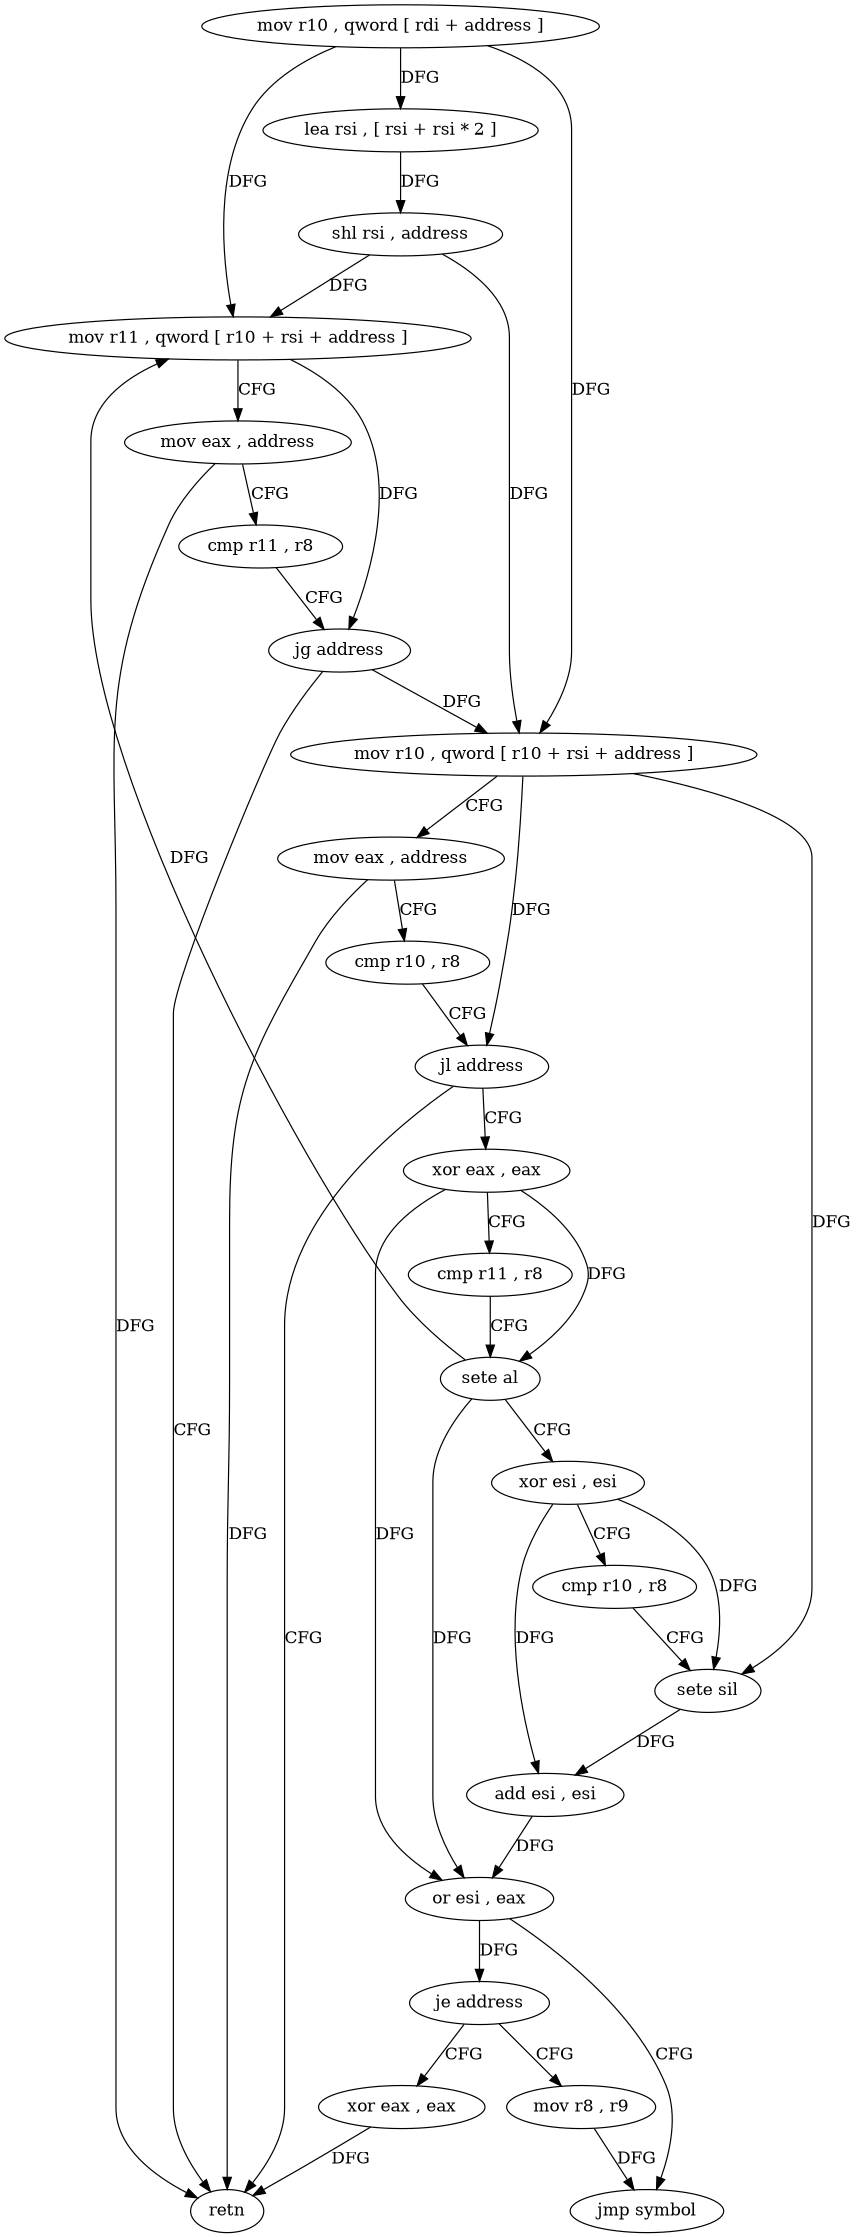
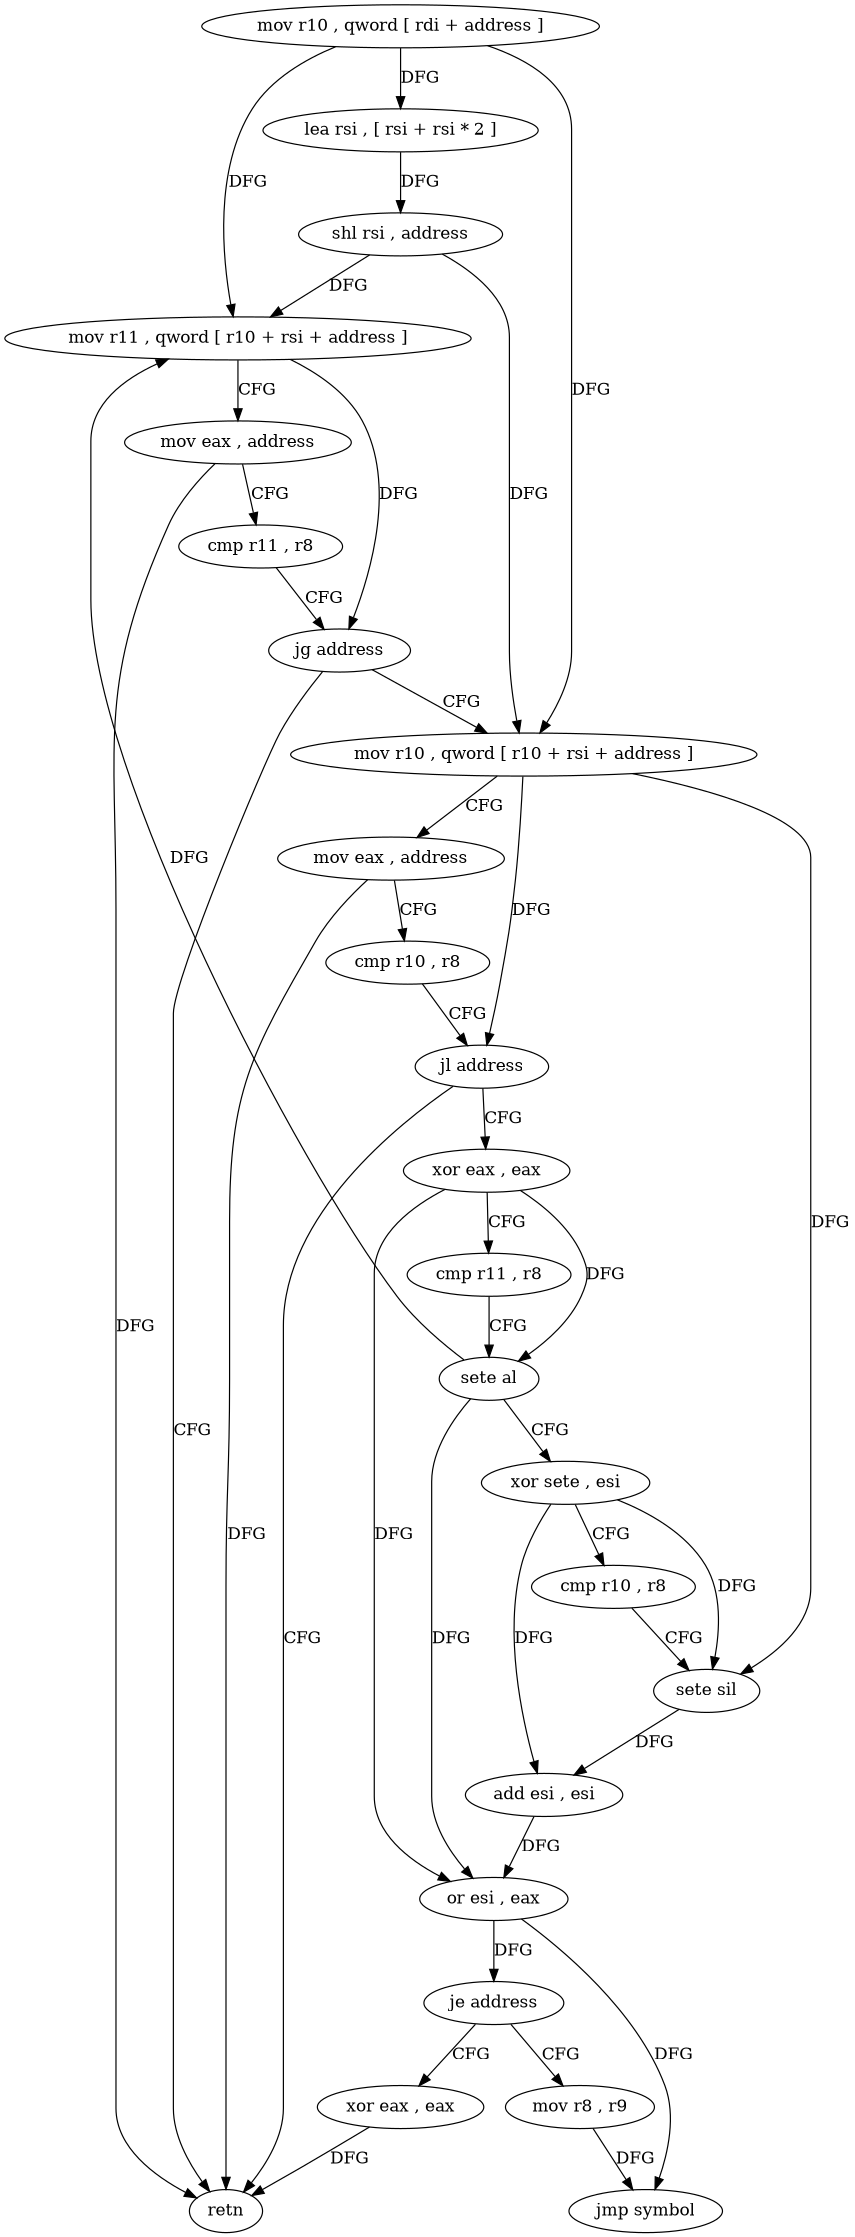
edge "jg address" -> "mov r10 , qword [ r10 + rsi + address ]": label "DFG" -> "CFG"
node "xor esi , esi": label "xor esi , esi" -> "xor sete , esi"
edge "or esi , eax" -> "jmp symbol": label "CFG" -> "DFG"
